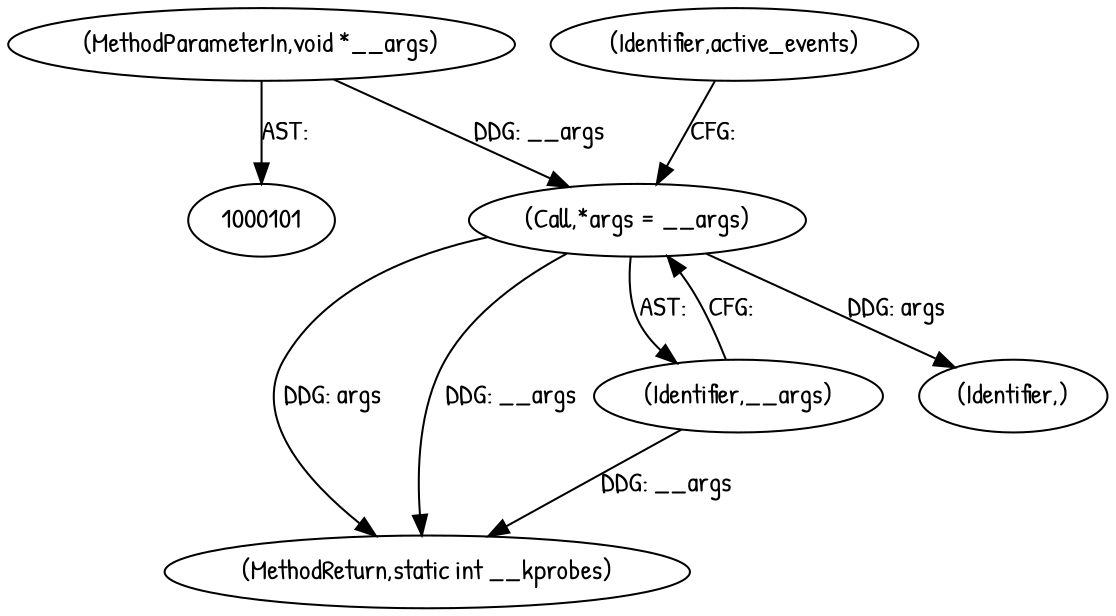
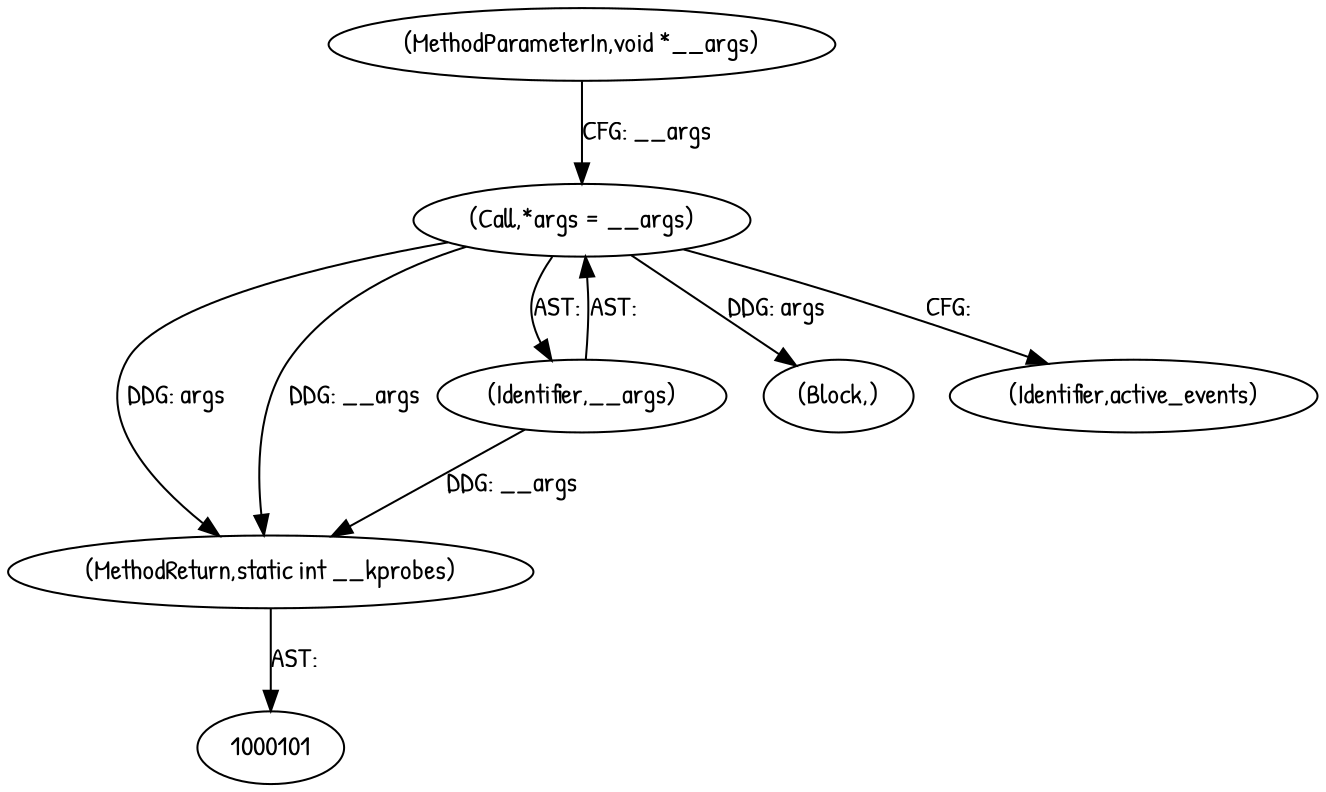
edge "(MethodParameterIn,void *__args)" -> "1000101": now "(MethodReturn,static int __kprobes)" -> "1000101"
edge "(Identifier,active_events)" -> "(Call,*args = __args)": reversed
edge "(MethodParameterIn,void *__args)" -> "(Call,*args = __args)": label "DDG: __args" -> "CFG: __args"
edge "(Identifier,__args)" -> "(Call,*args = __args)": label "CFG: " -> "AST: "
node "(Identifier,)": label "(Identifier,)" -> "(Block,)"
